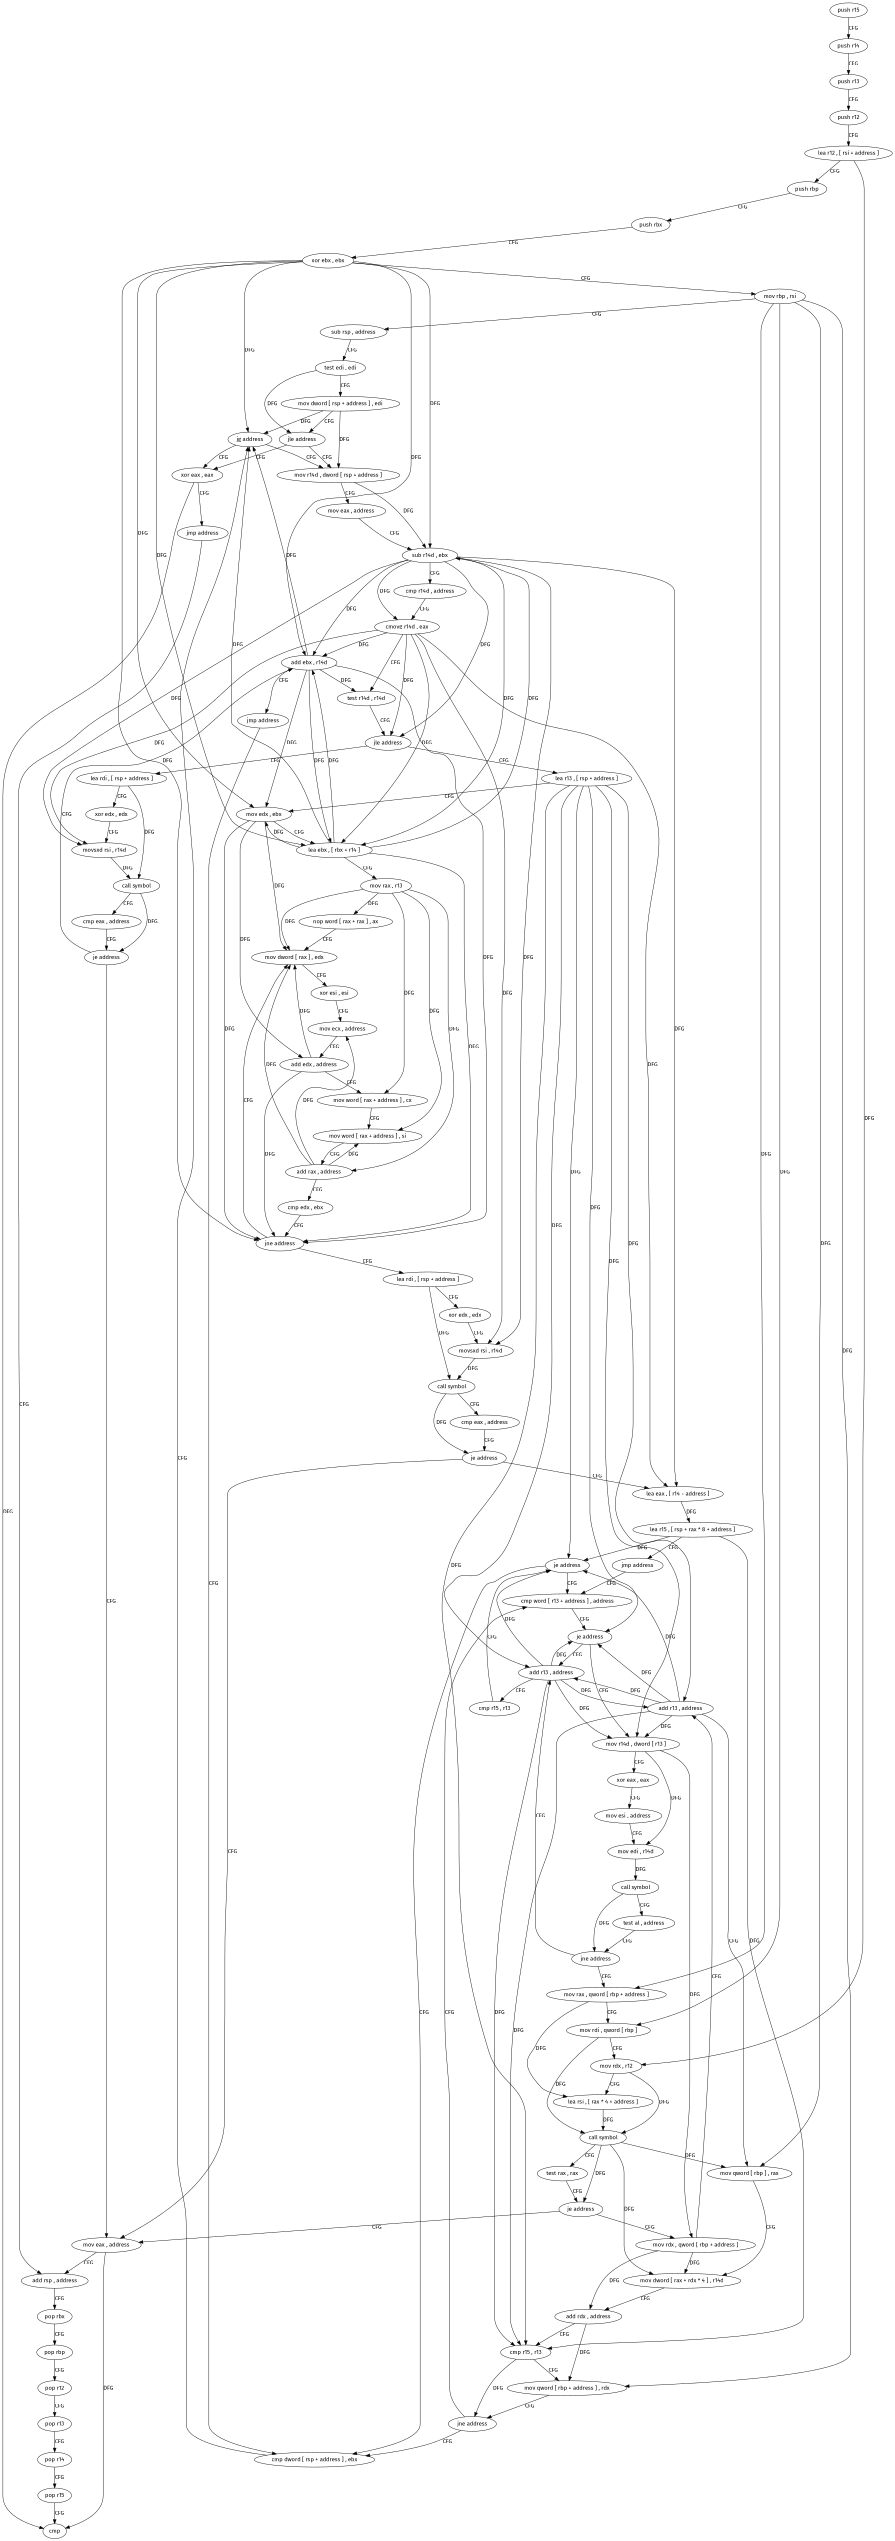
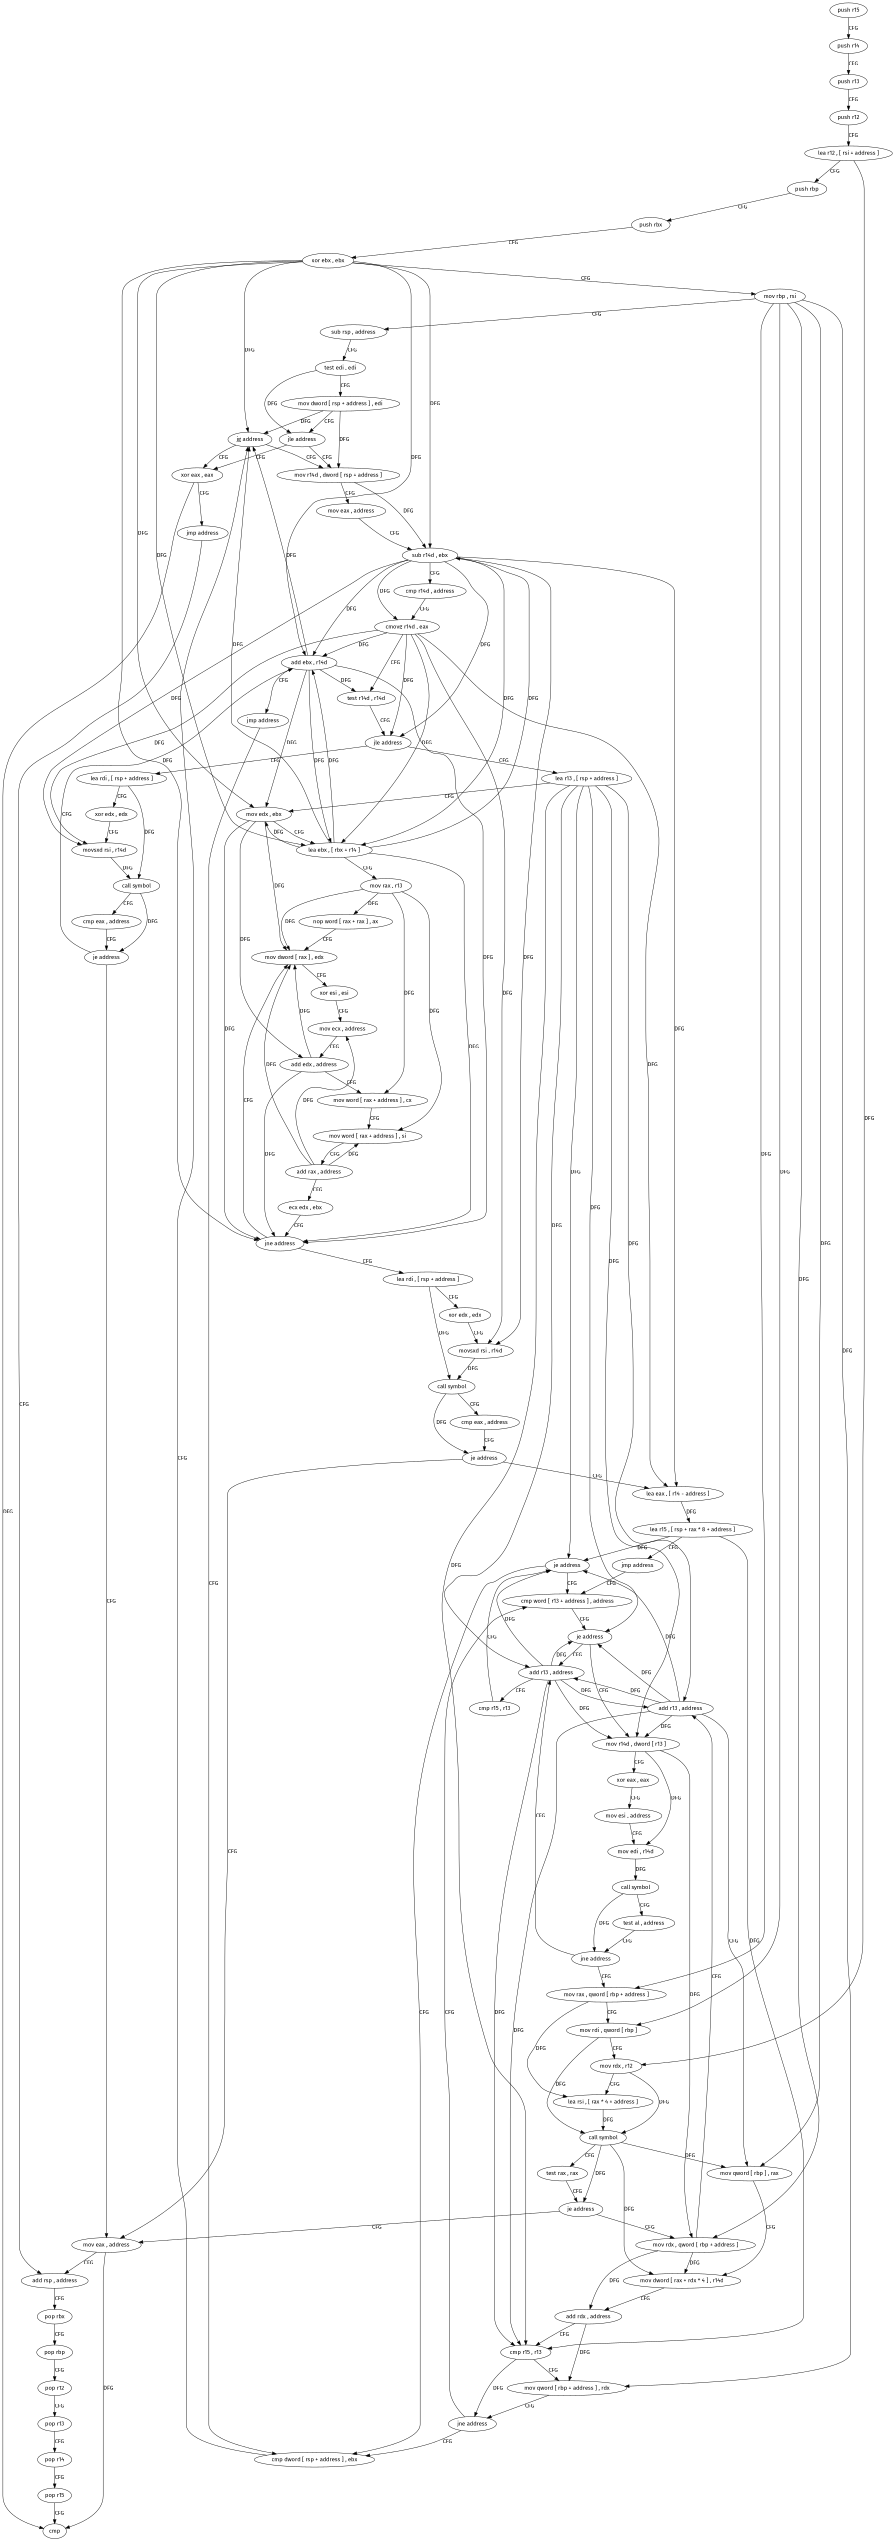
edge "mov rax , r13" -> "add rax , address": removed, label "DFG"
node "cmp edx , ebx": label "cmp edx , ebx" -> "ecx edx , ebx"
edge "mov rbp , rsi" -> "mov rdx , qword [ rbp + address ]": added, label "DFG"
